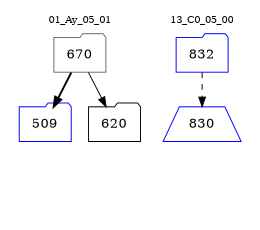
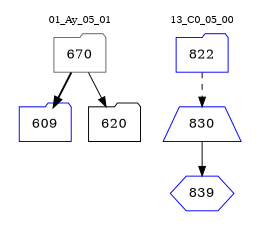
node "832": label "832" -> "822"
node "509": label "509" -> "609"
node "839": added
